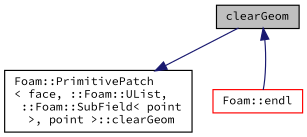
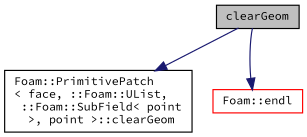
edge "Foam::endl" -> "clearGeom": reversed
